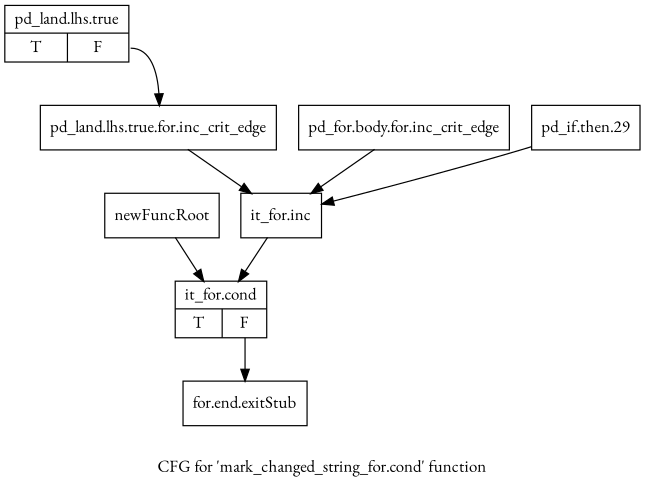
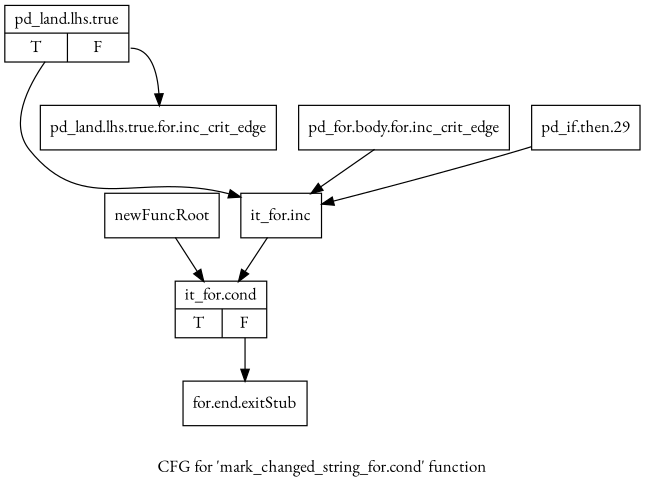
edge "pd_land.lhs.true.for.inc_crit_edge" -> "it_for.inc": now "pd_land.lhs.true" -> "it_for.inc"
